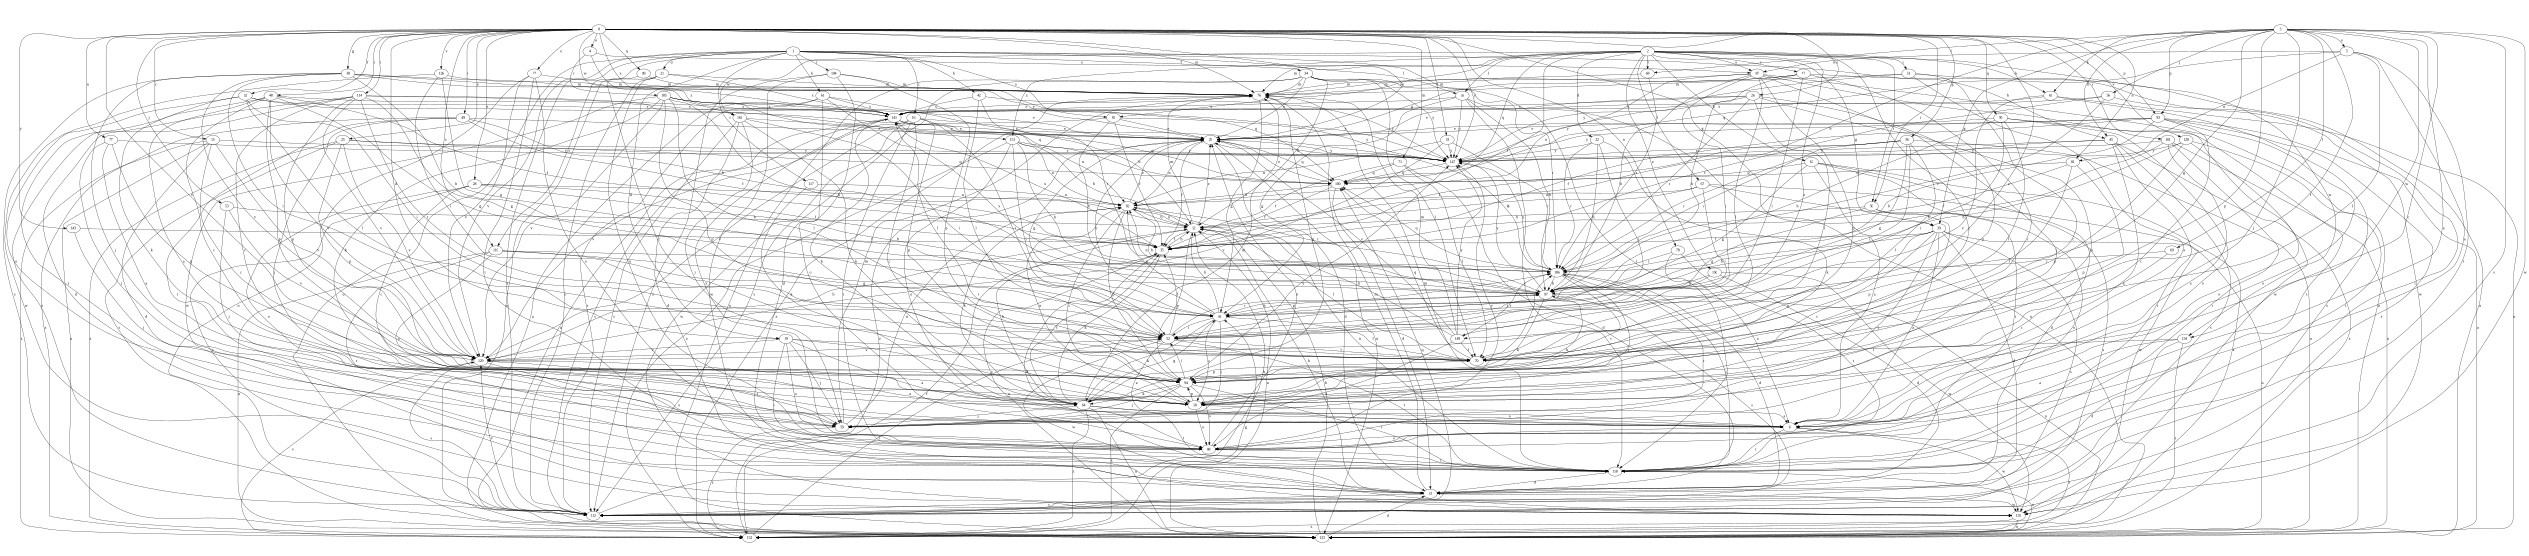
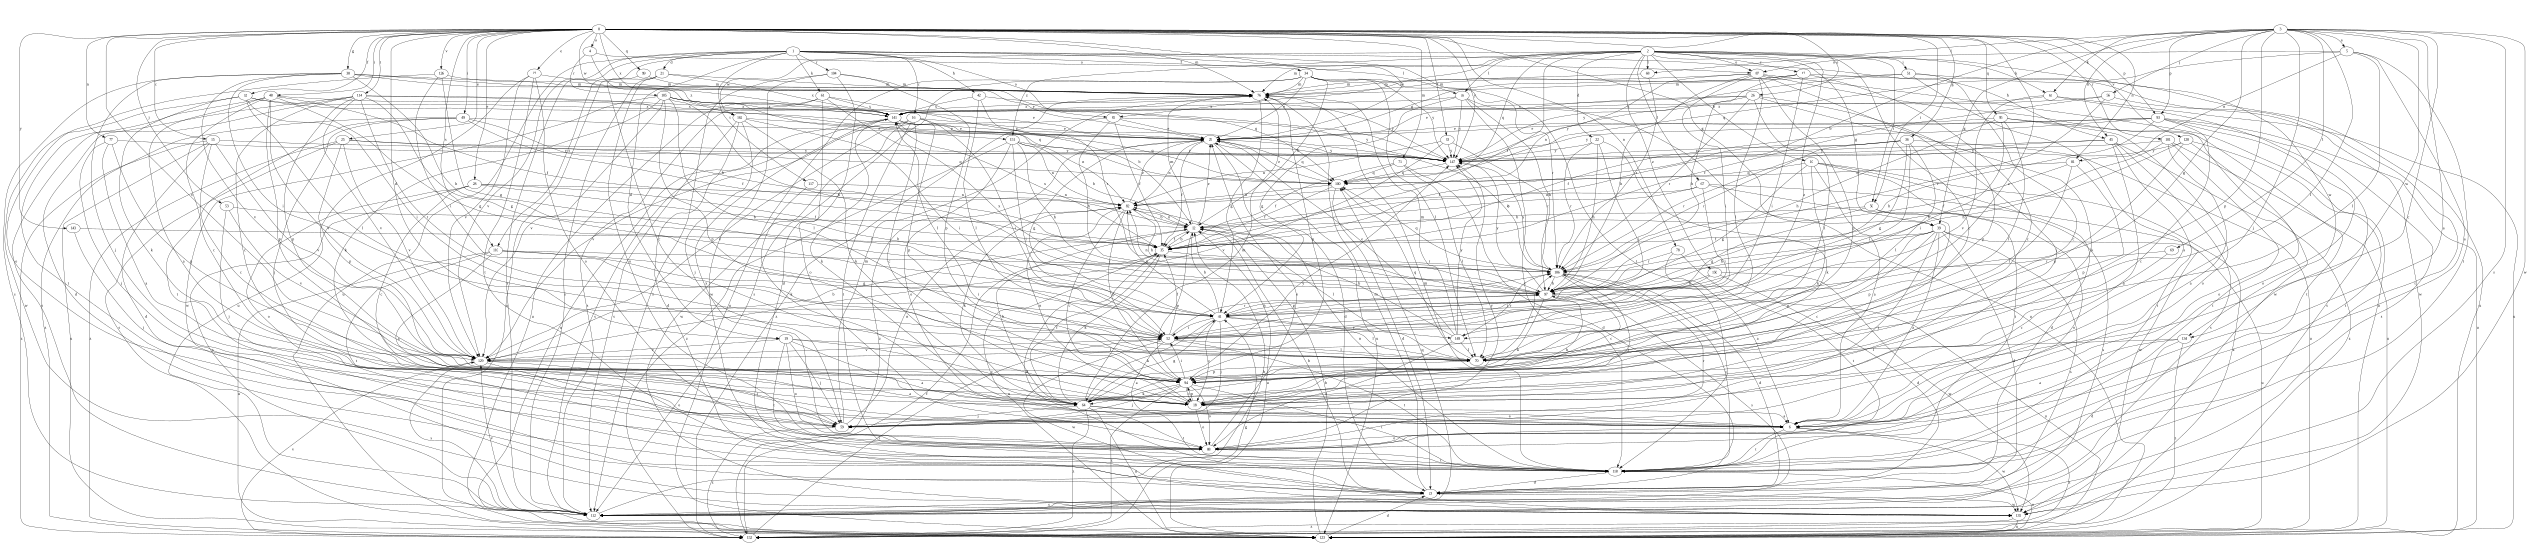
edge "41" -> "29": now "41" -> "149"
edge "82" -> "106": now "35" -> "106"
edge "10" -> "64": added, label "k"
edge "94" -> "18": added, label "c"
